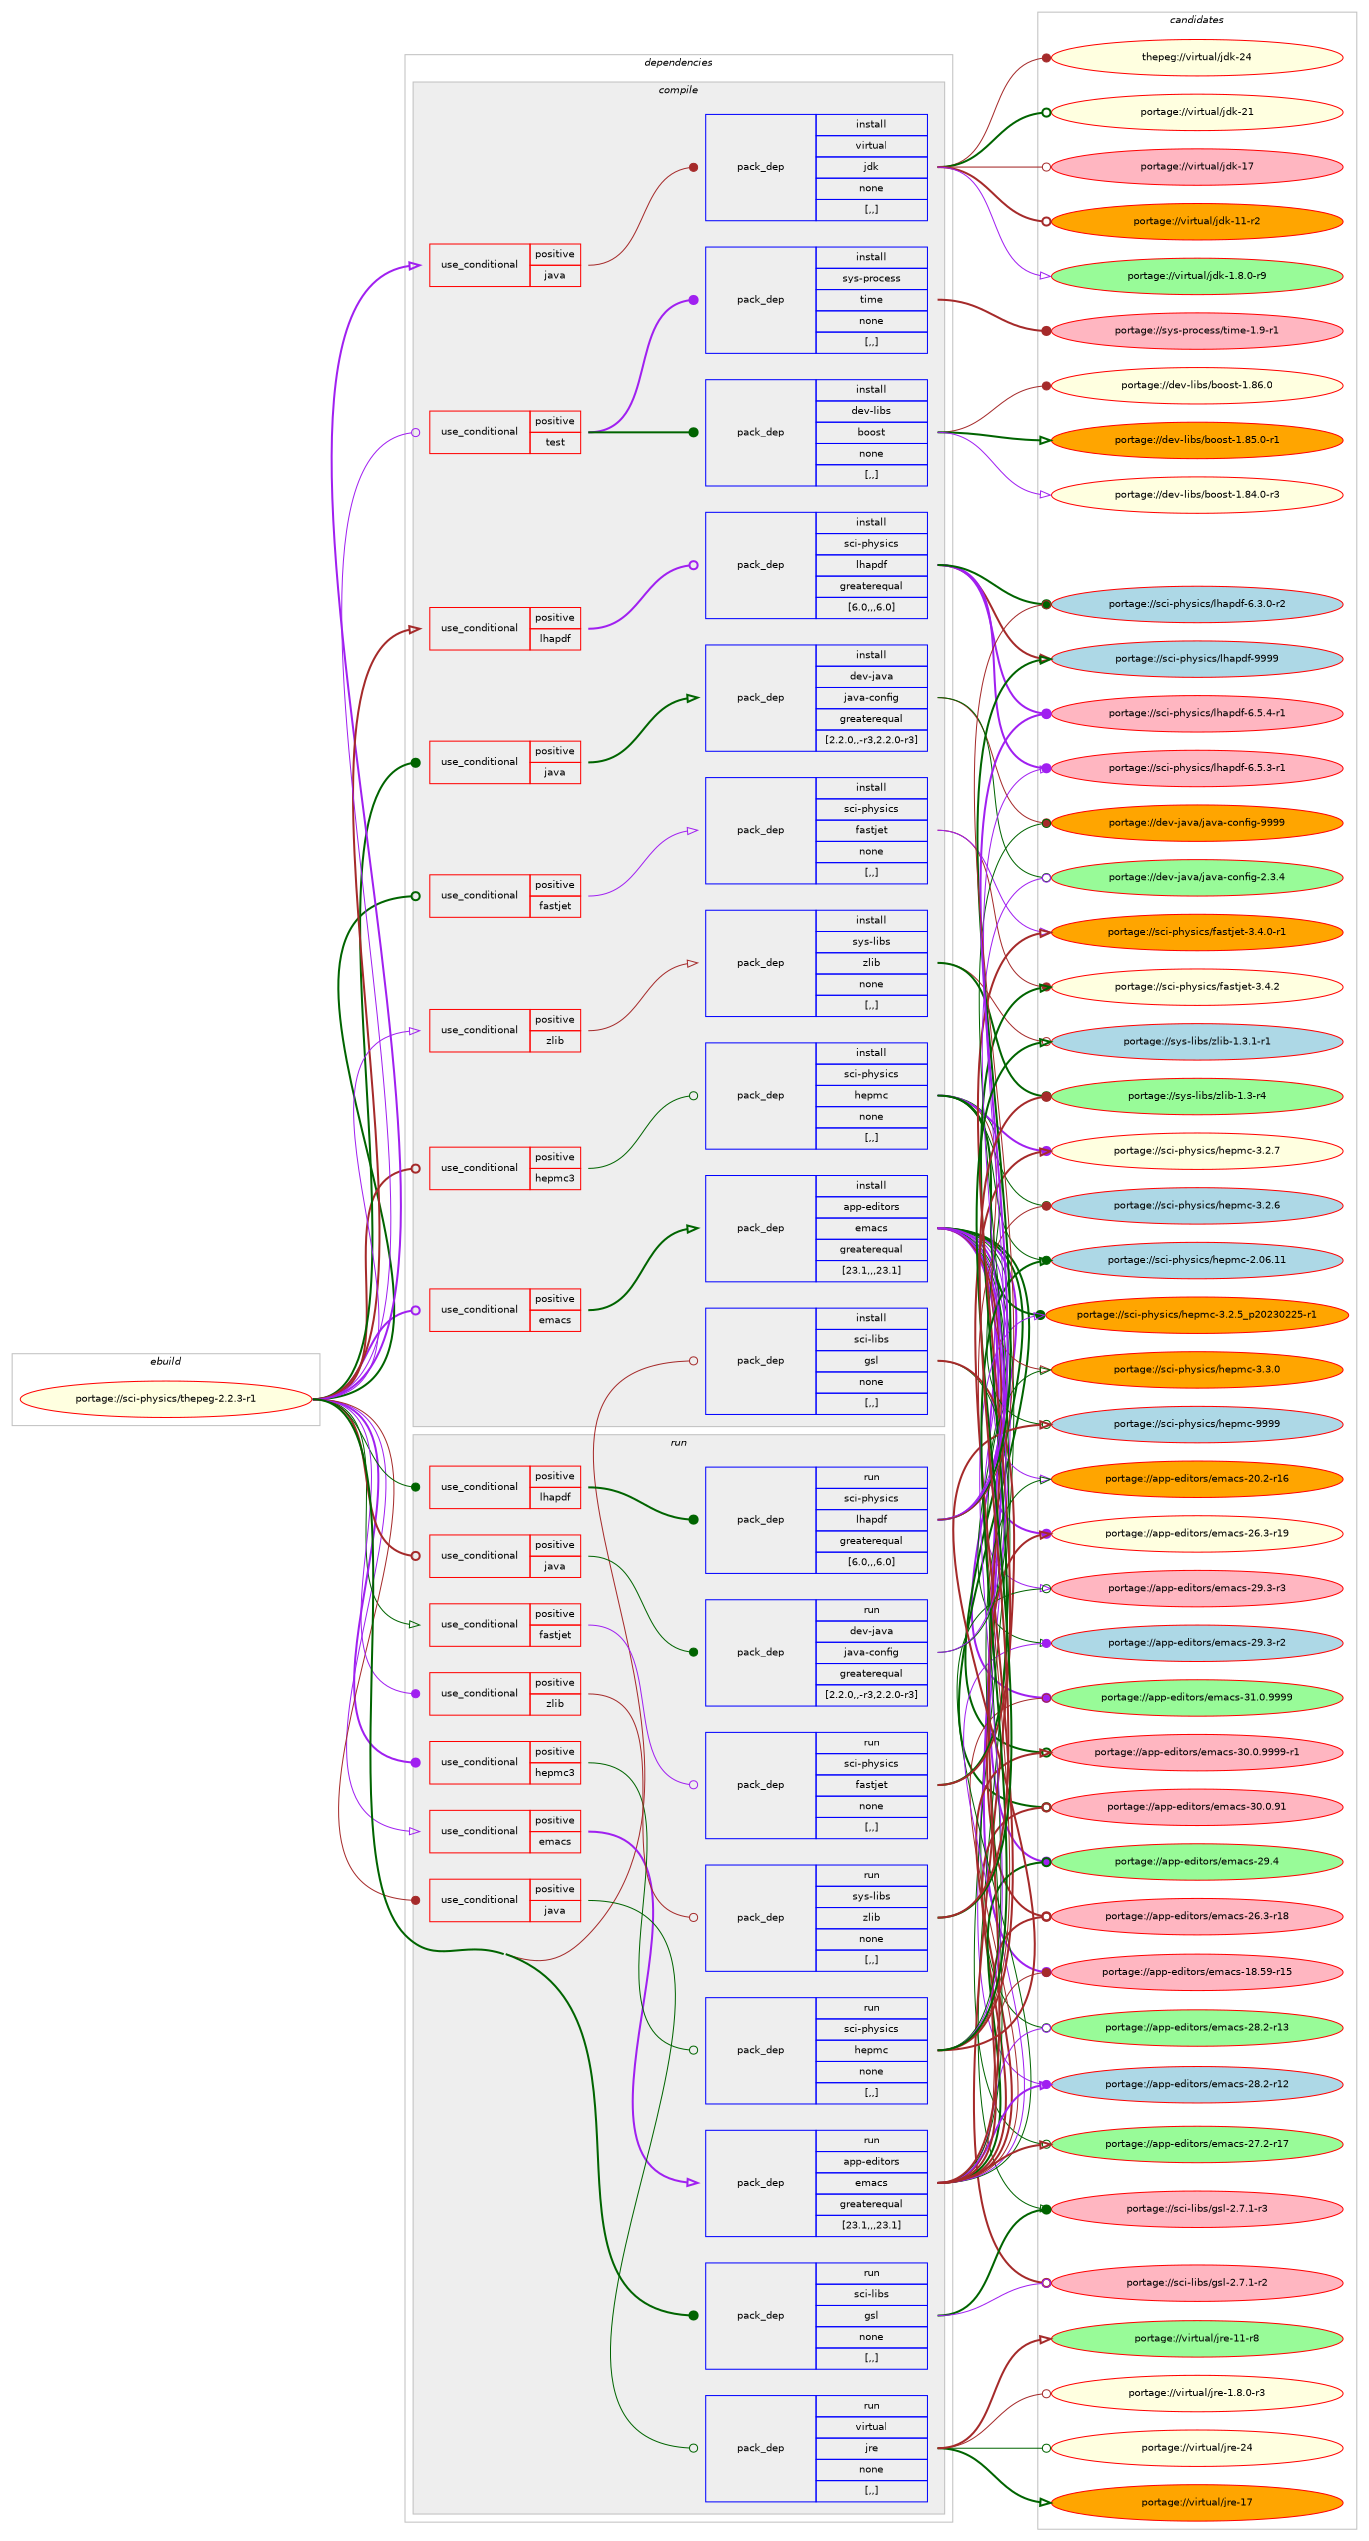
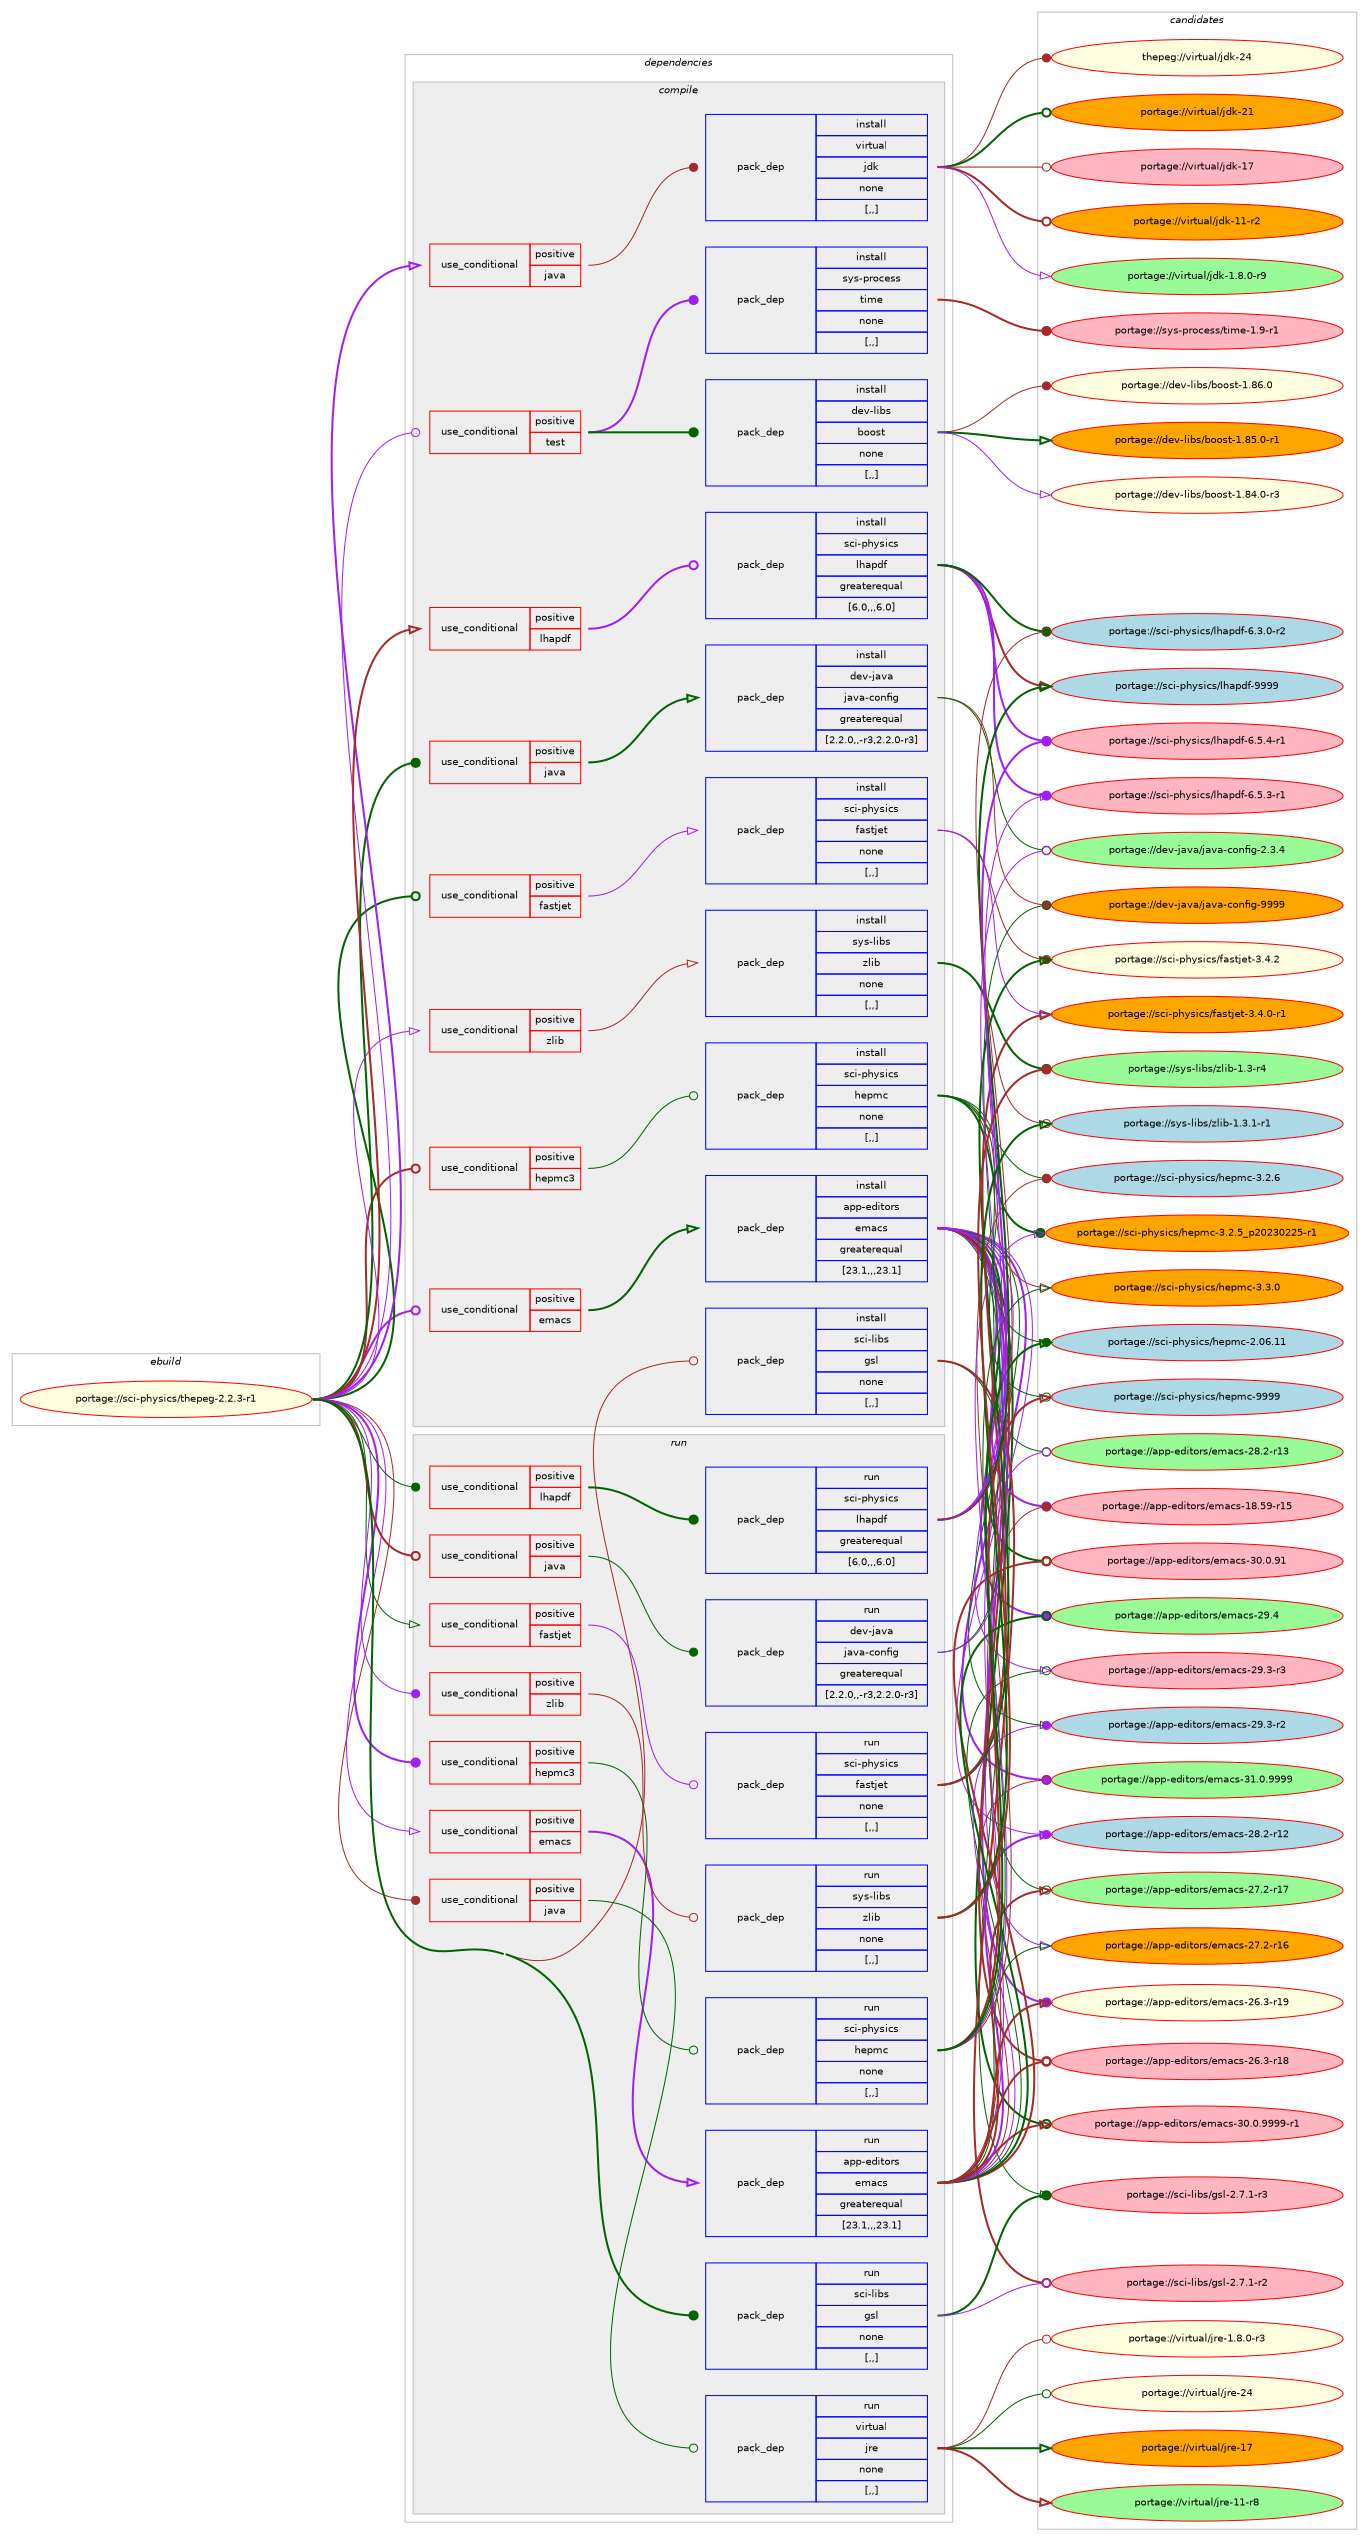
node "portage://virtual/jdk-21": fillcolor lightyellow -> orange
node "portage://sci-physics/hepmc-3.2.7": removed
node "portage://app-editors/emacs-20.2-r16": label "portage://app-editors/emacs-20.2-r16" -> "portage://app-editors/emacs-27.2-r16"
